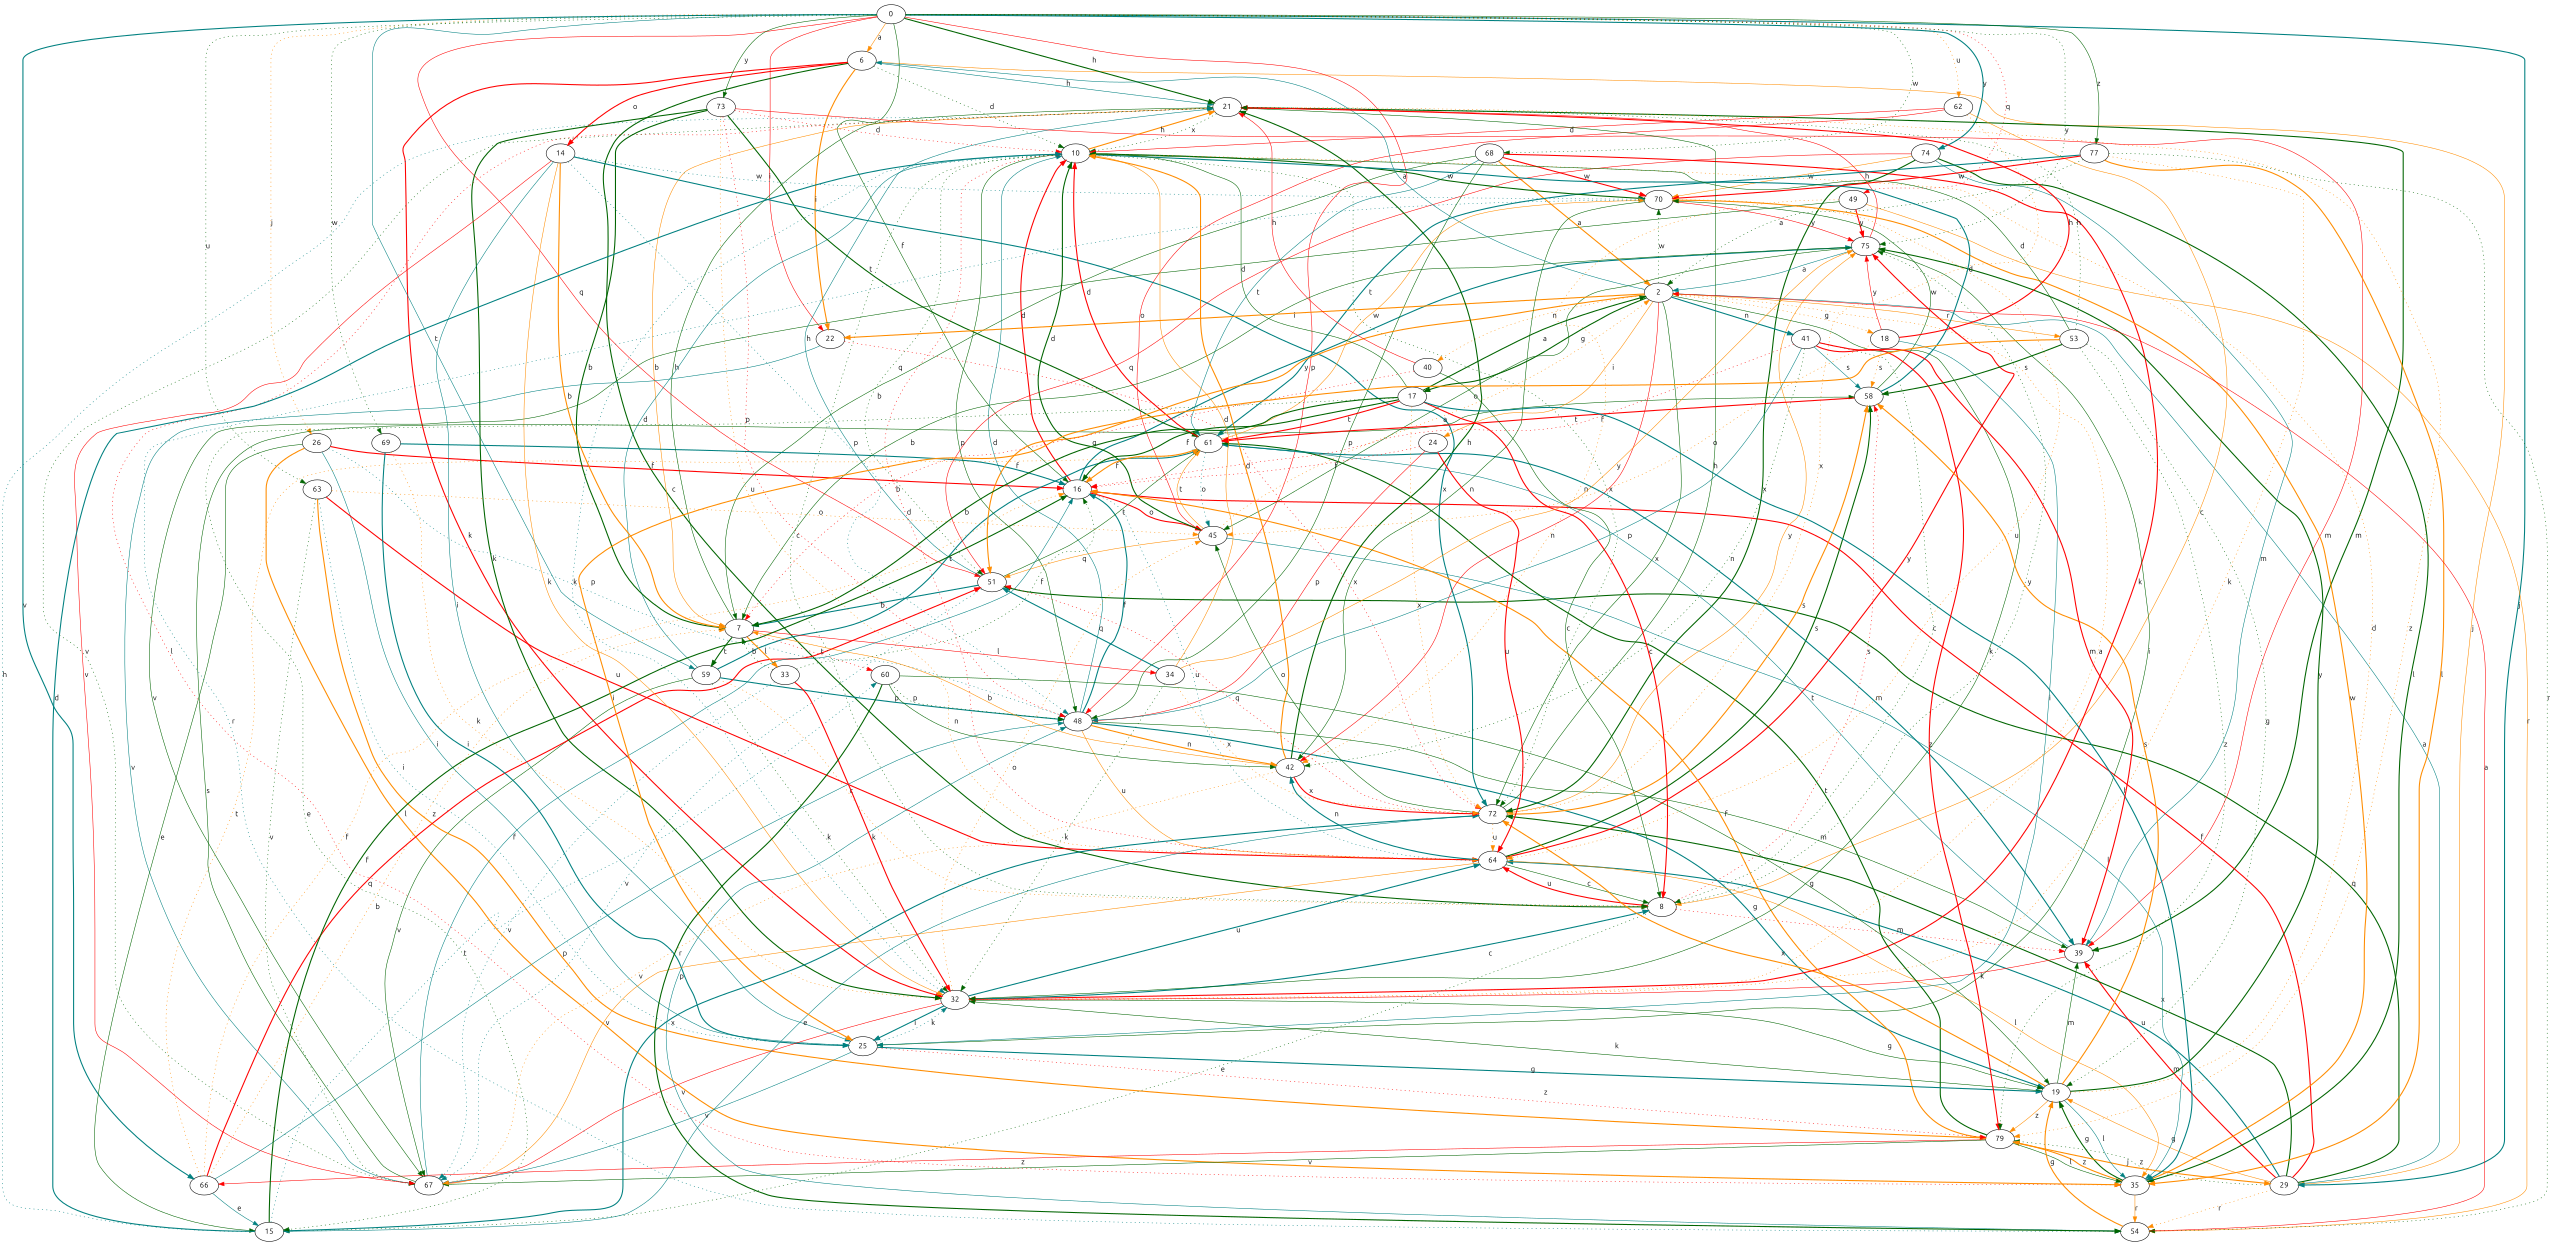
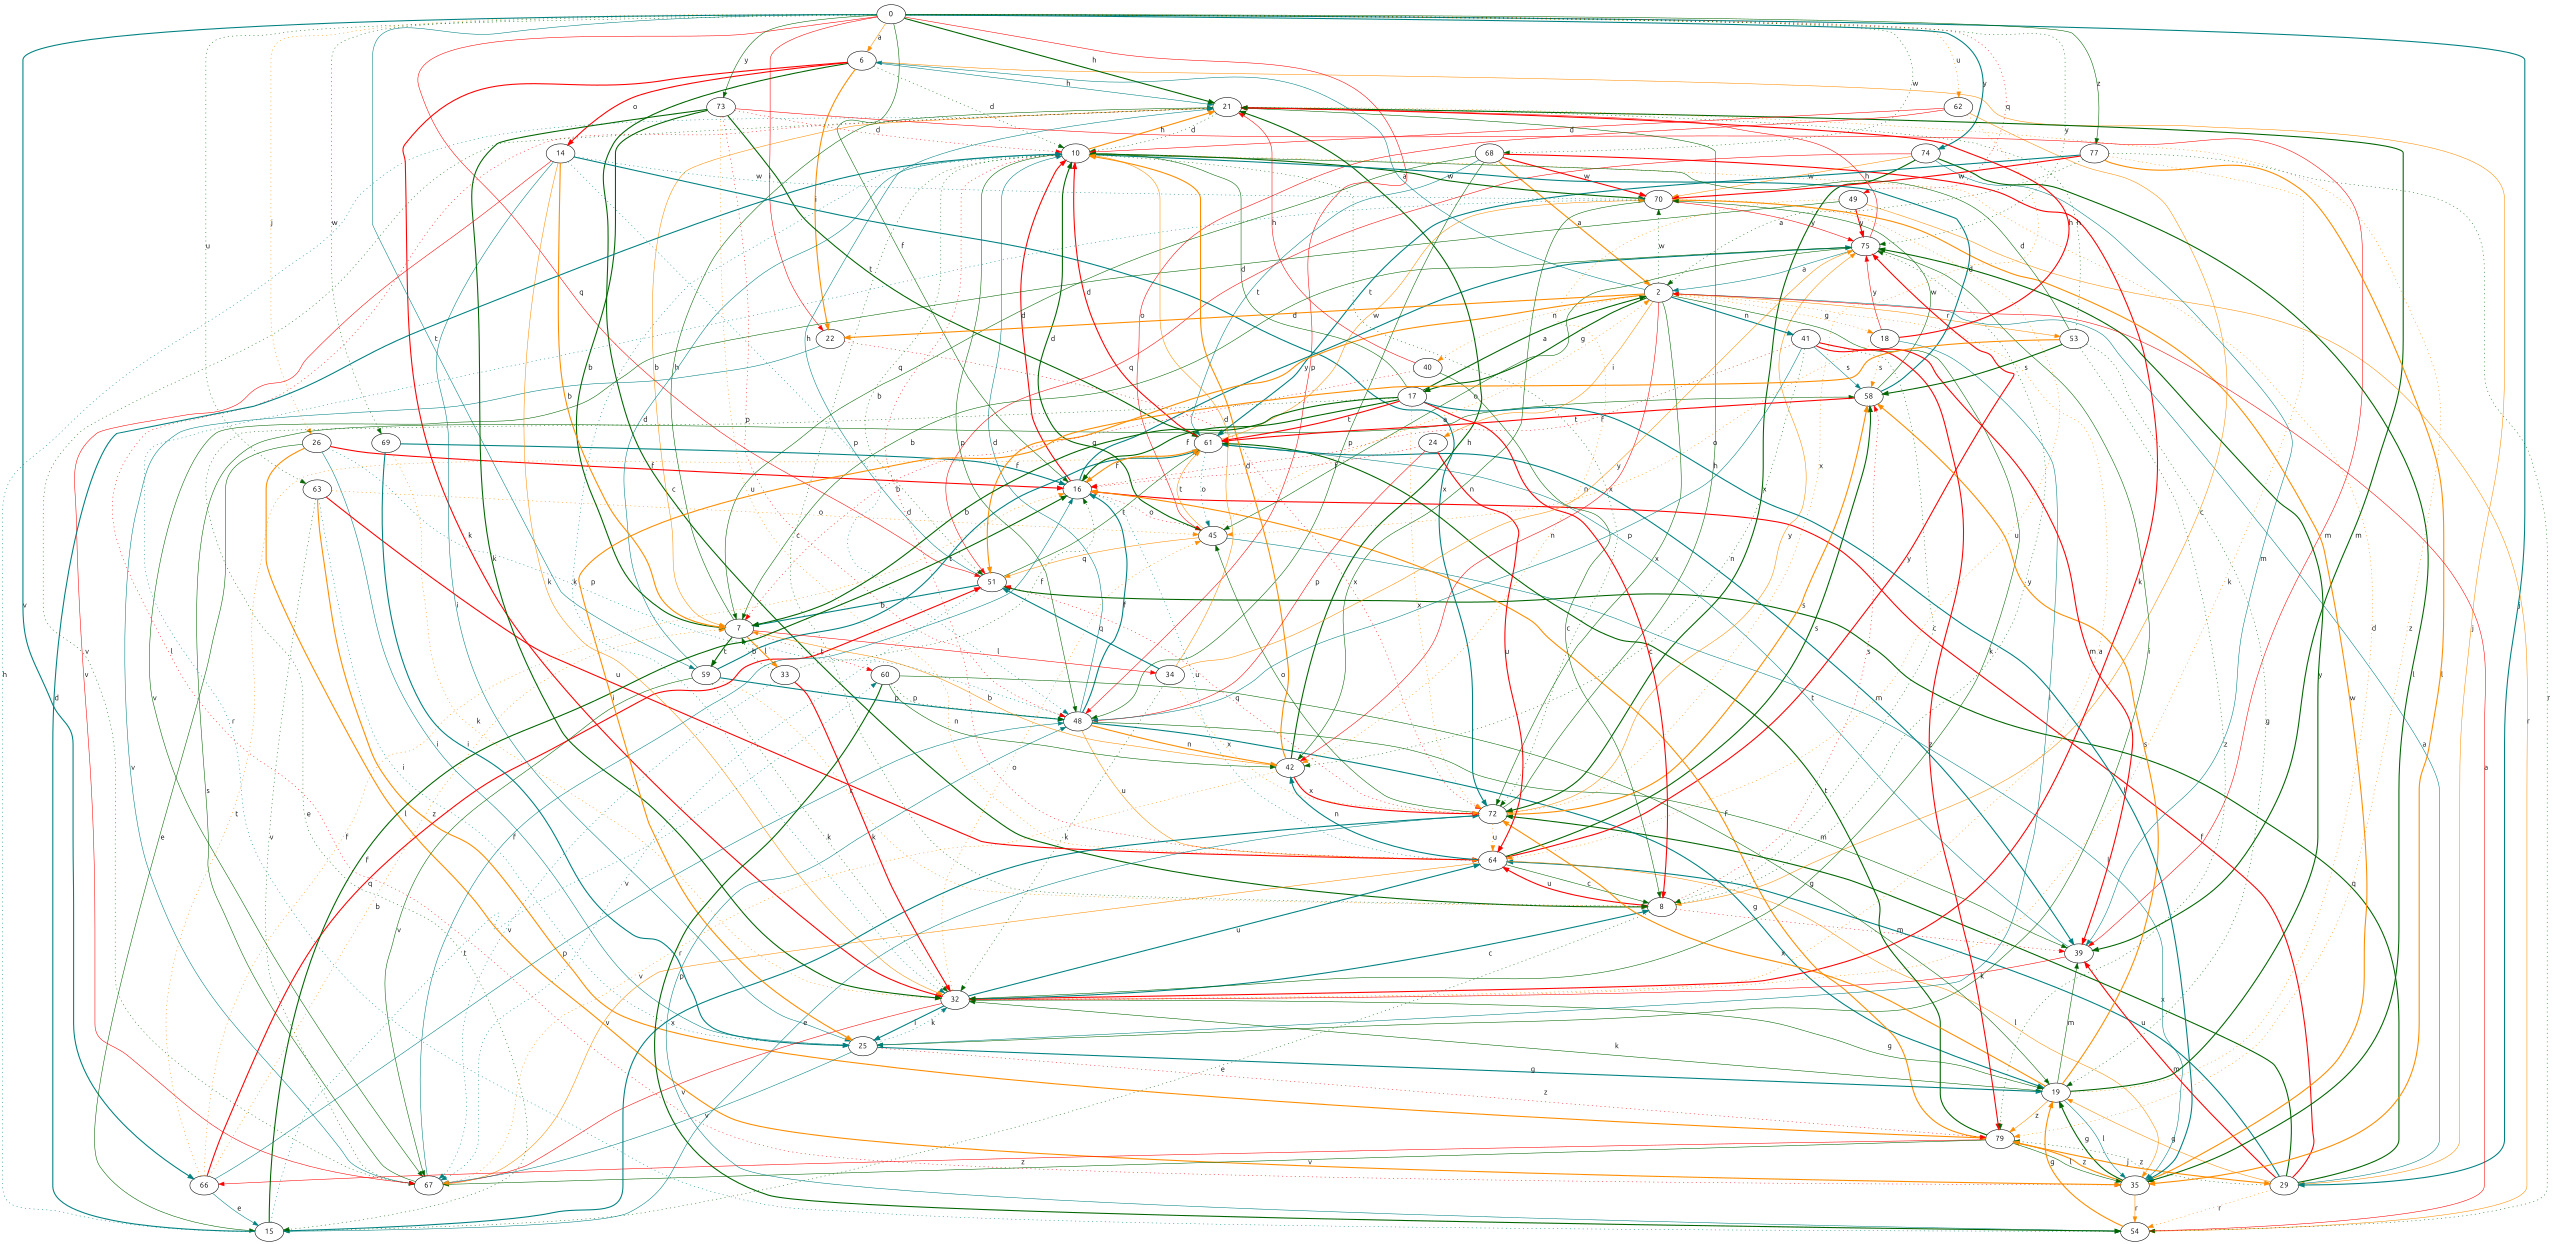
edge "21" -> "10": label "x" -> "d"
edge "2" -> "22": label "i" -> "d"
edge "16" -> "45": style bold -> dotted
